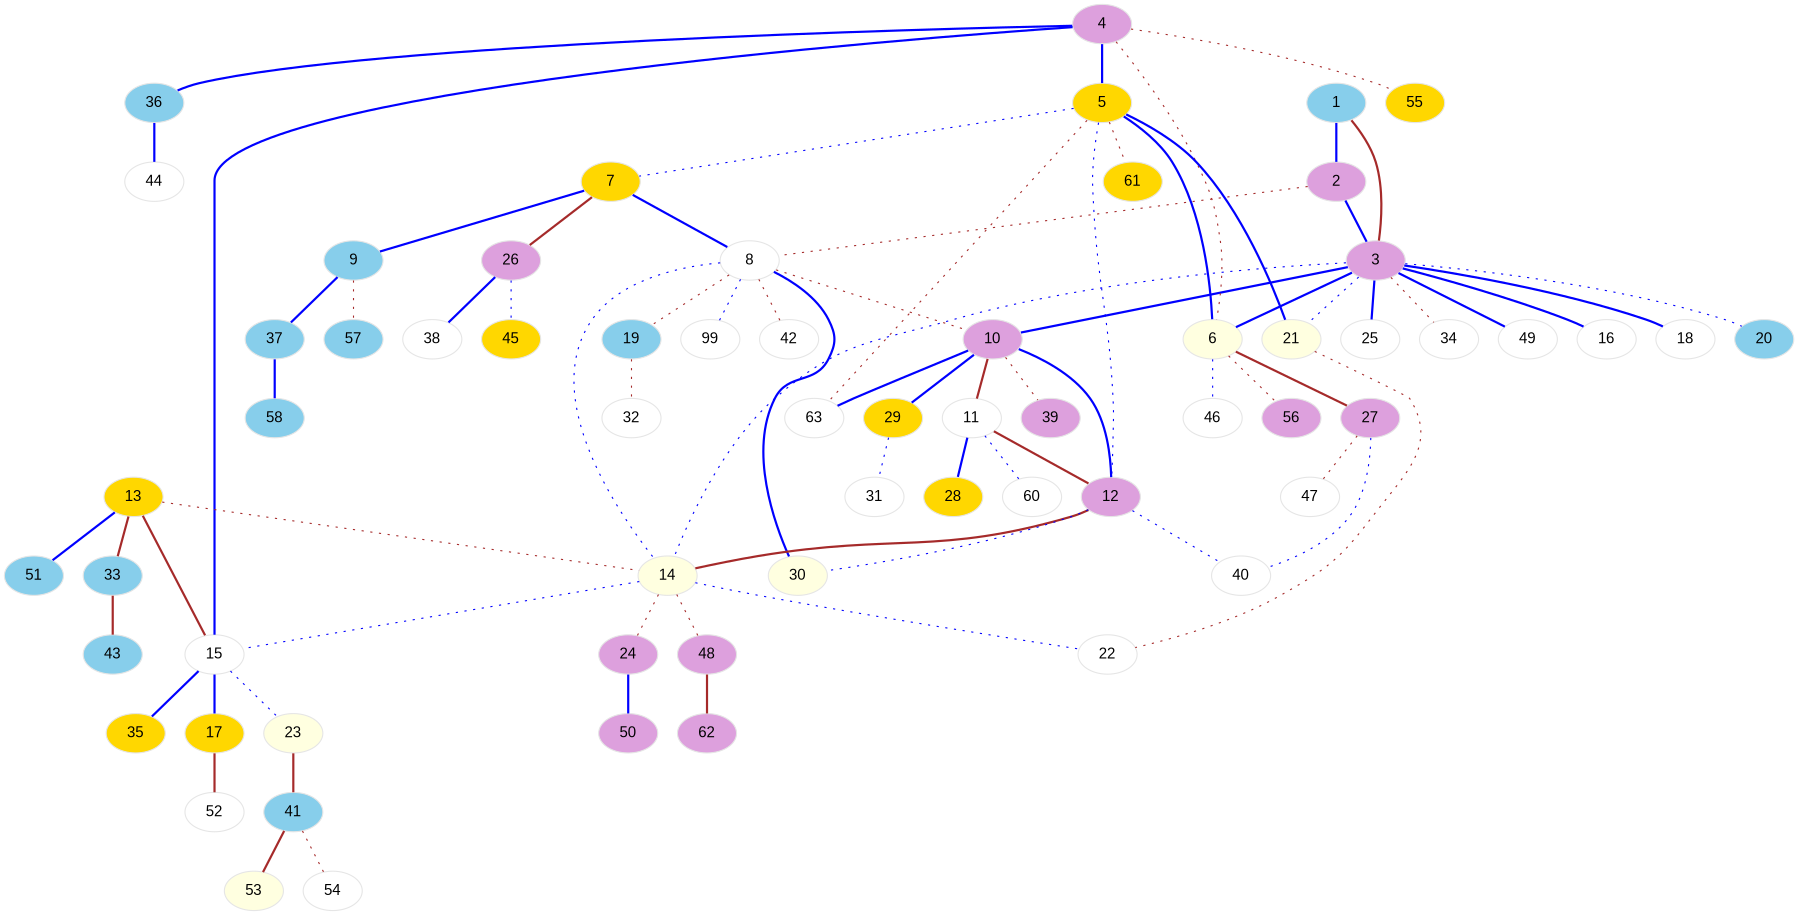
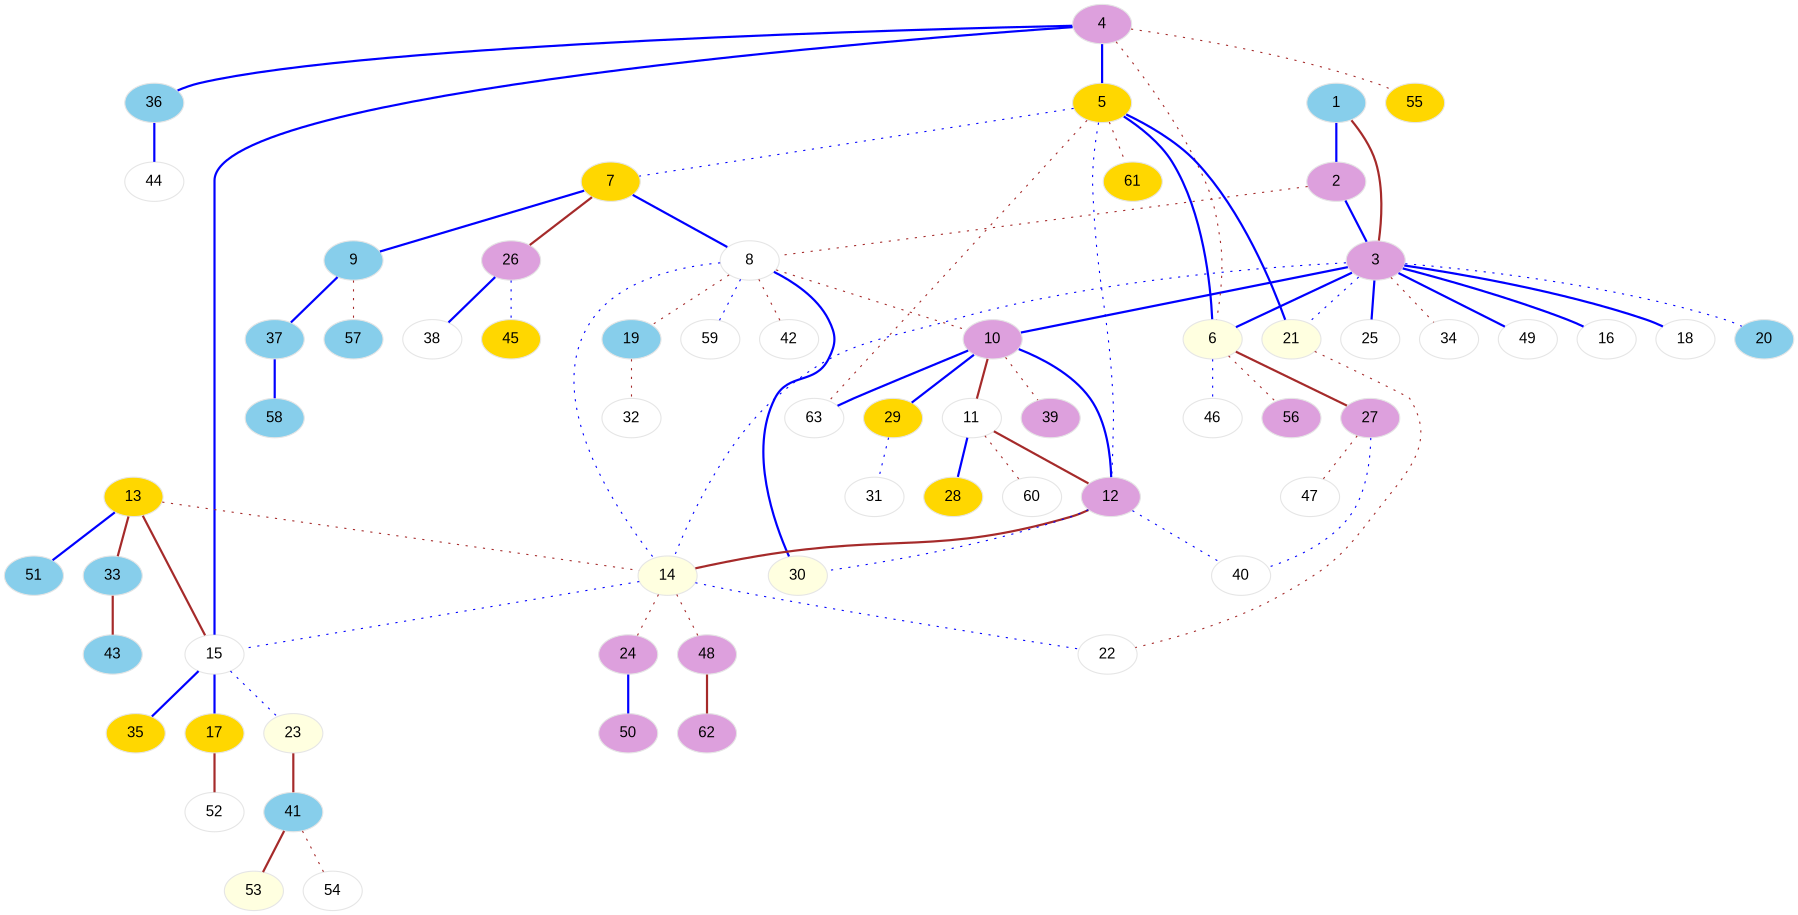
node "99": label "99" -> "59"
edge "11" -- "60": color blue -> brown
